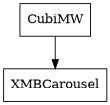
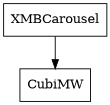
edge "CubiMW" -> "XMBCarousel": reversed
